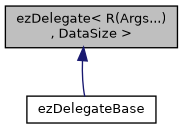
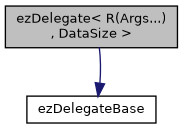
edge "ezDelegateBase" -> "ezDelegate< R(Args...) , DataSize >": reversed
